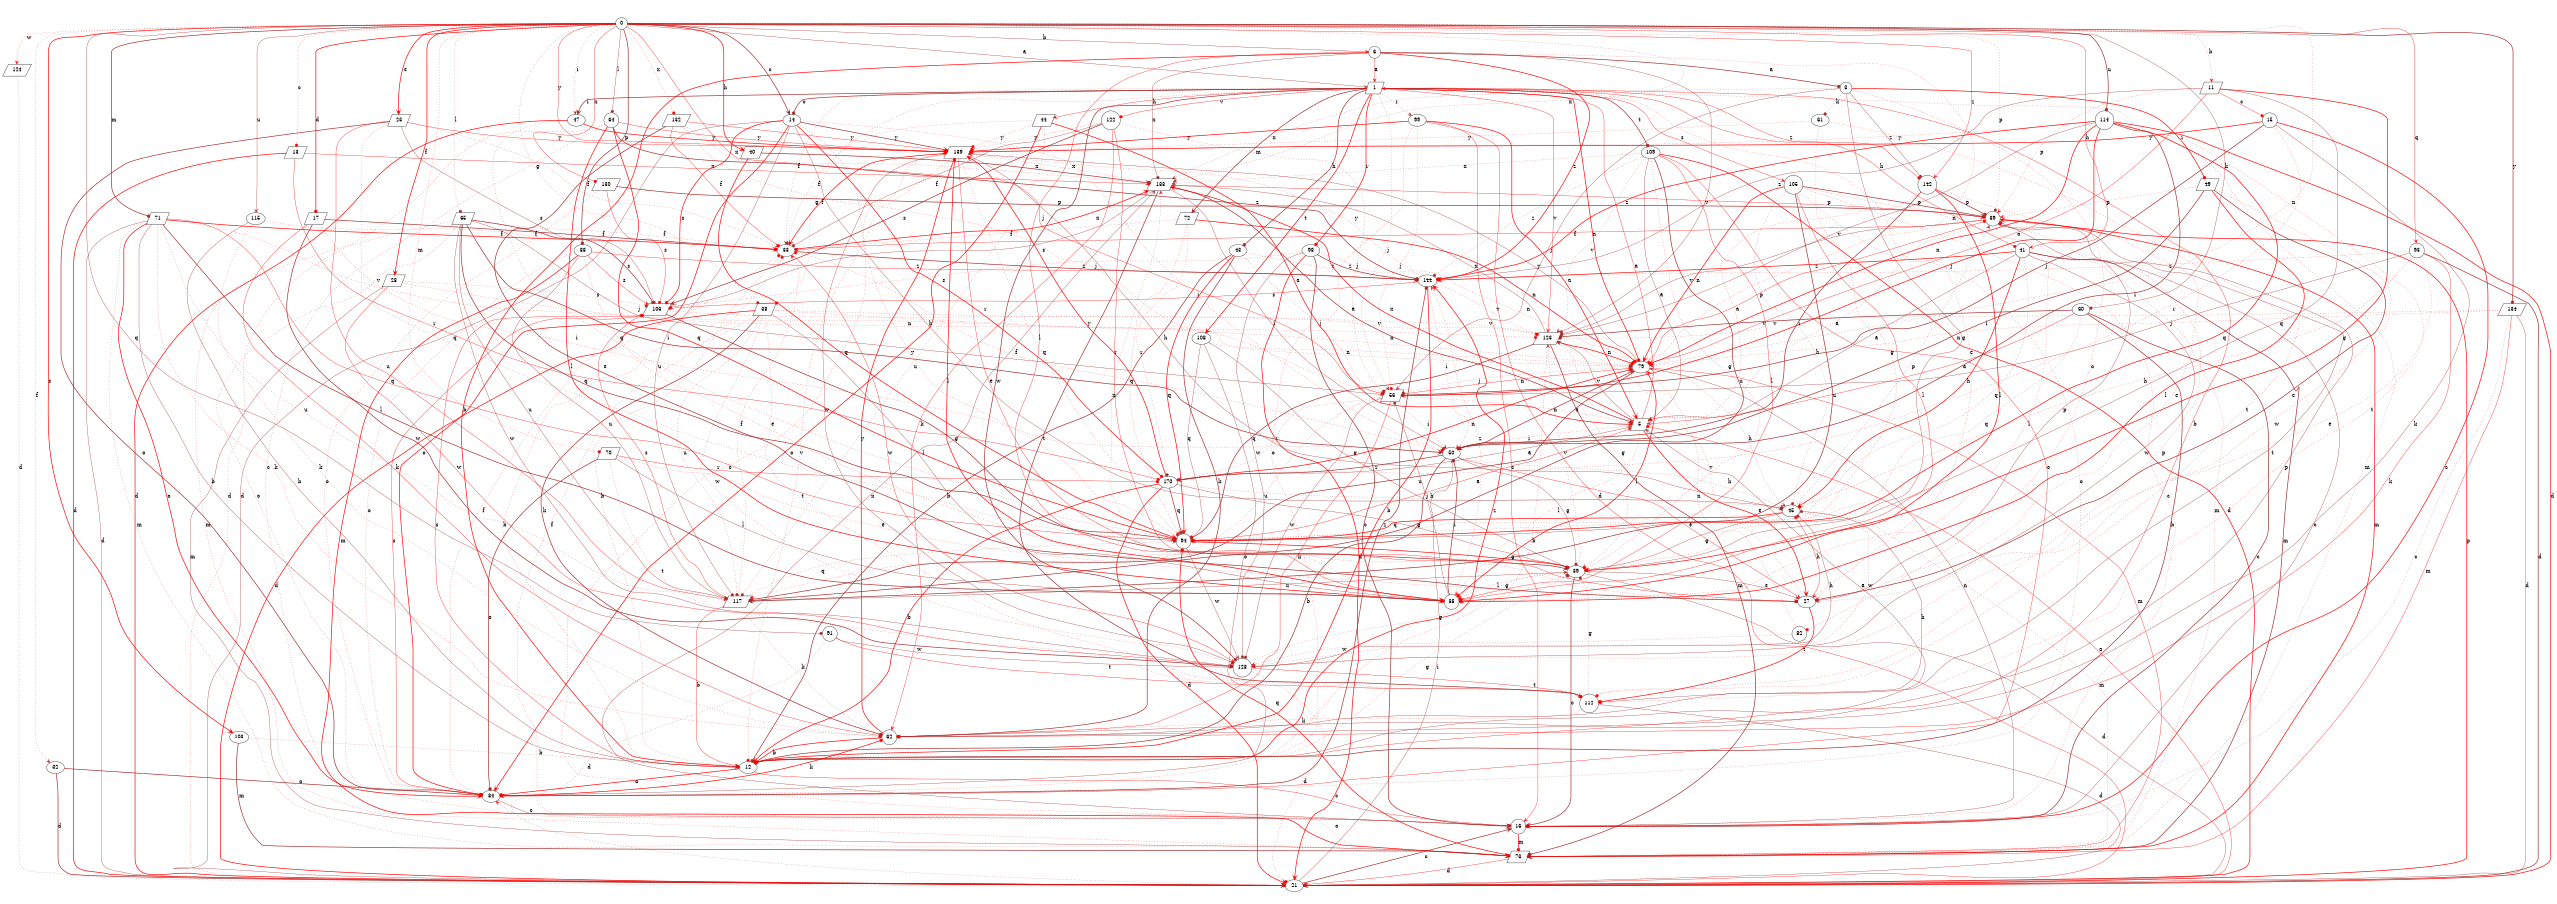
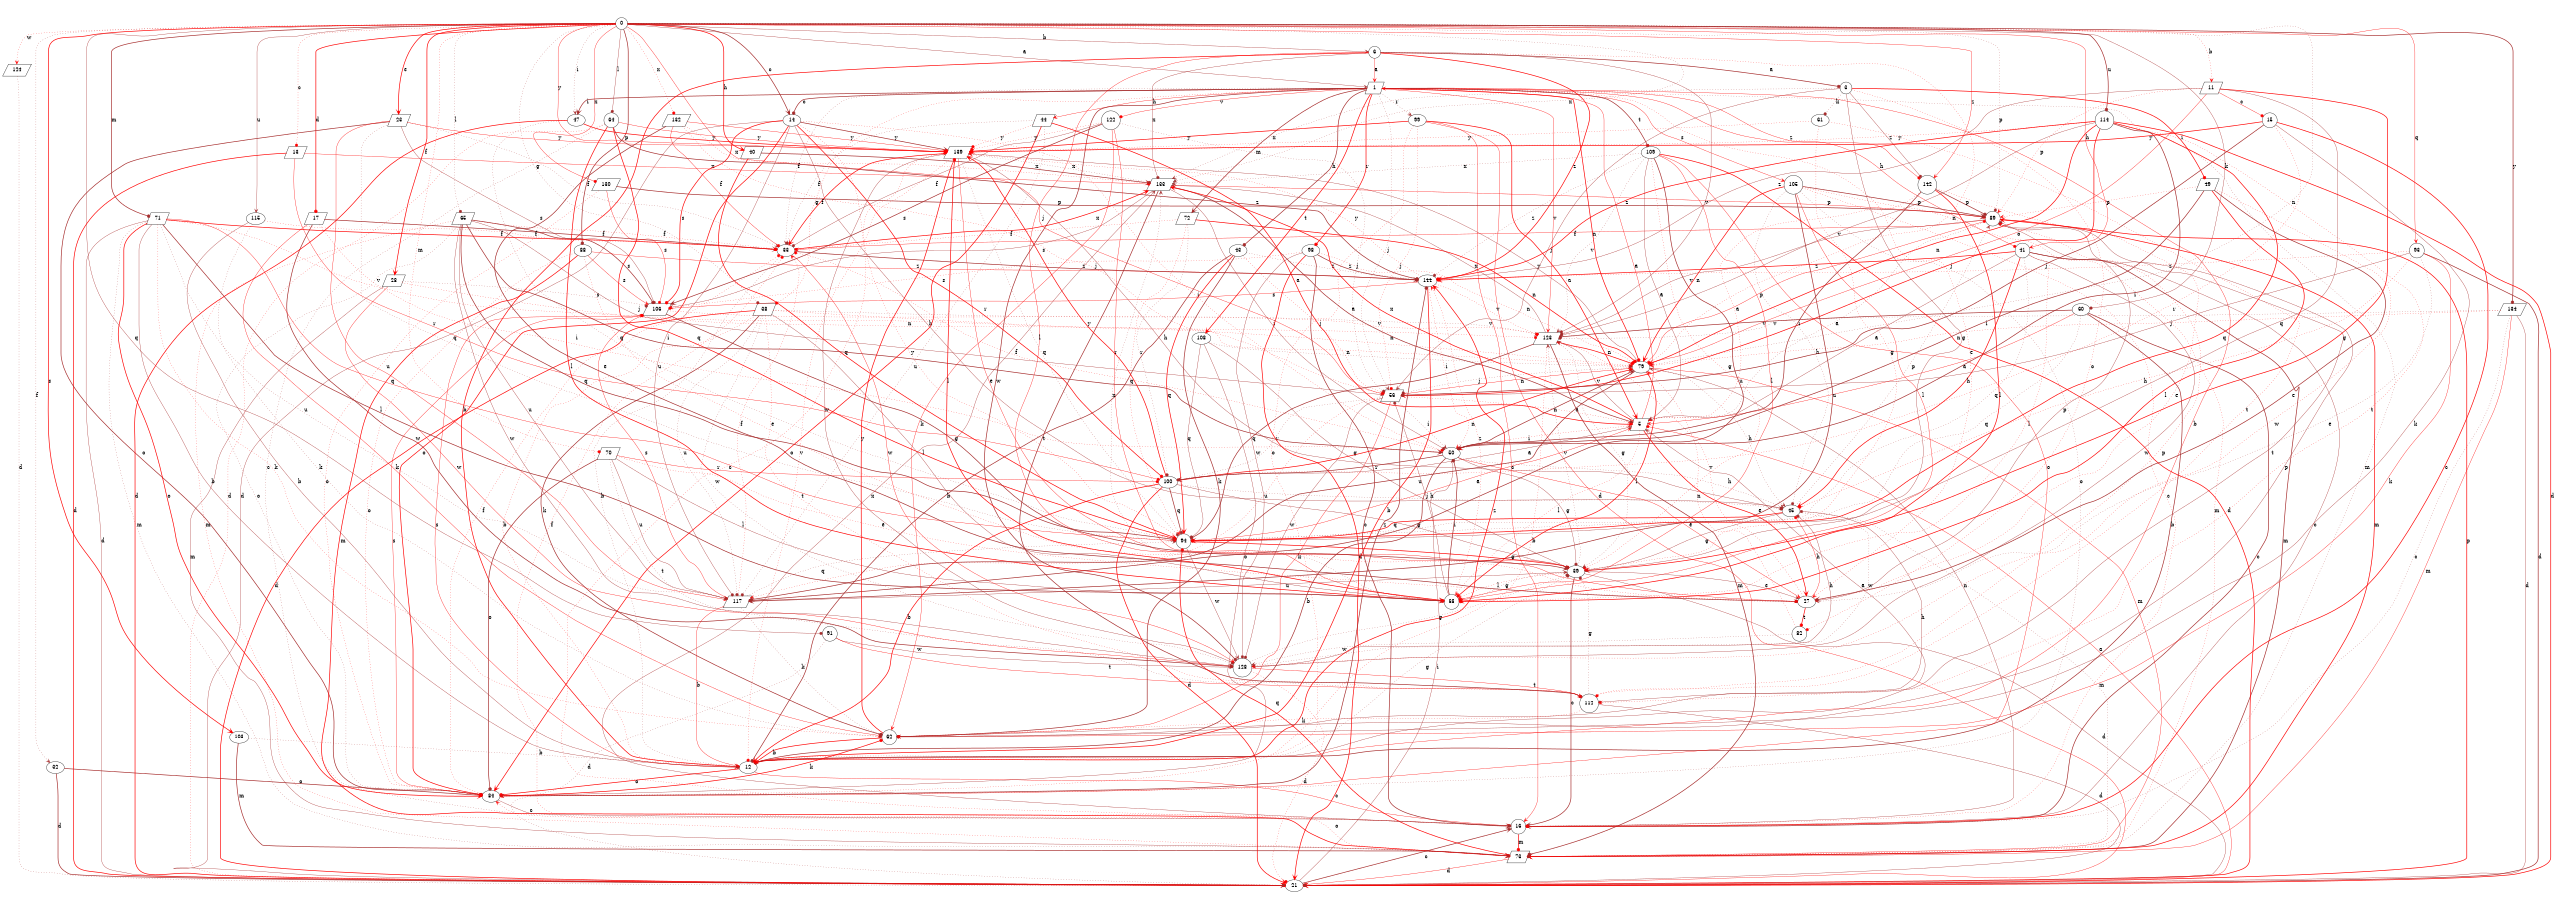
edge "88" -> "117": now "70" -> "117"
node "170": label "170" -> "100"
edge "27" -> "112": now "27" -> "82"
